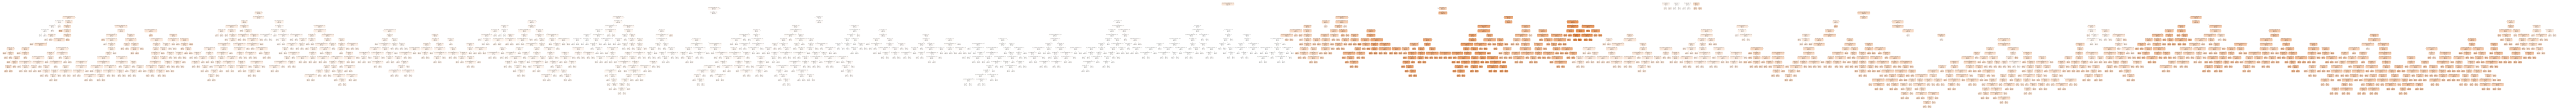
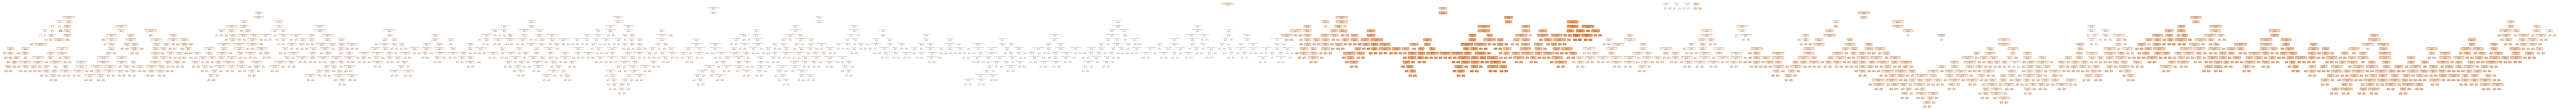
node "mse = 0.0 samples = 2 value = 0.68": added
